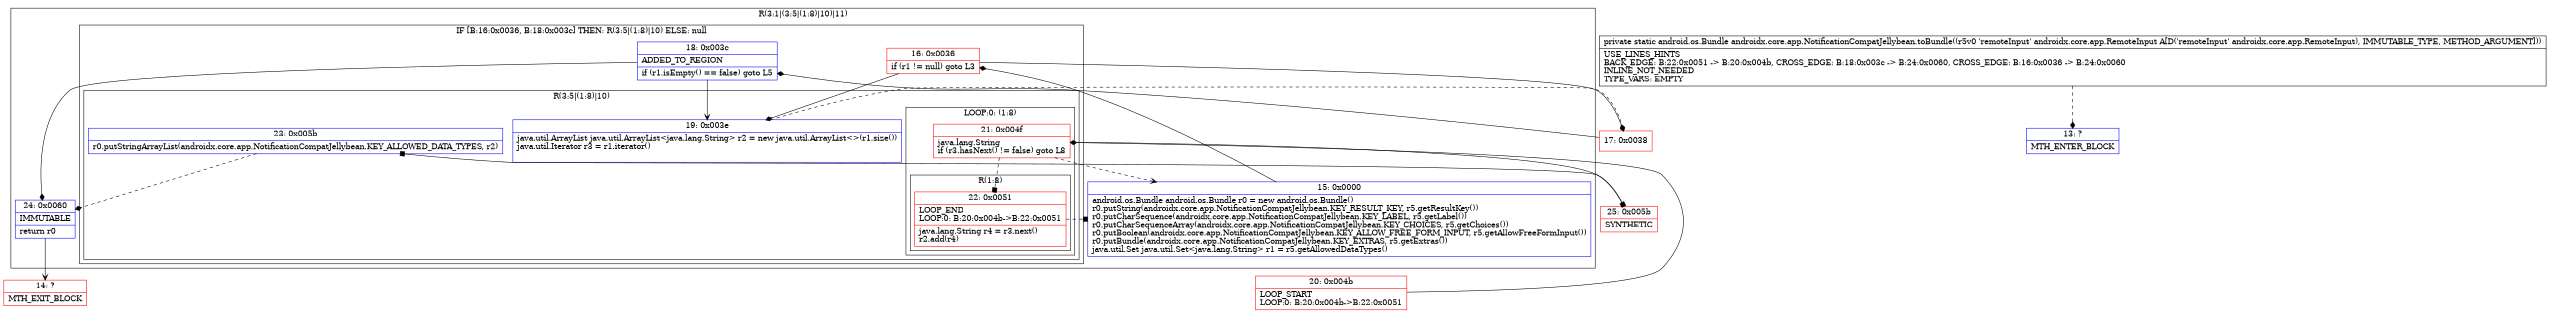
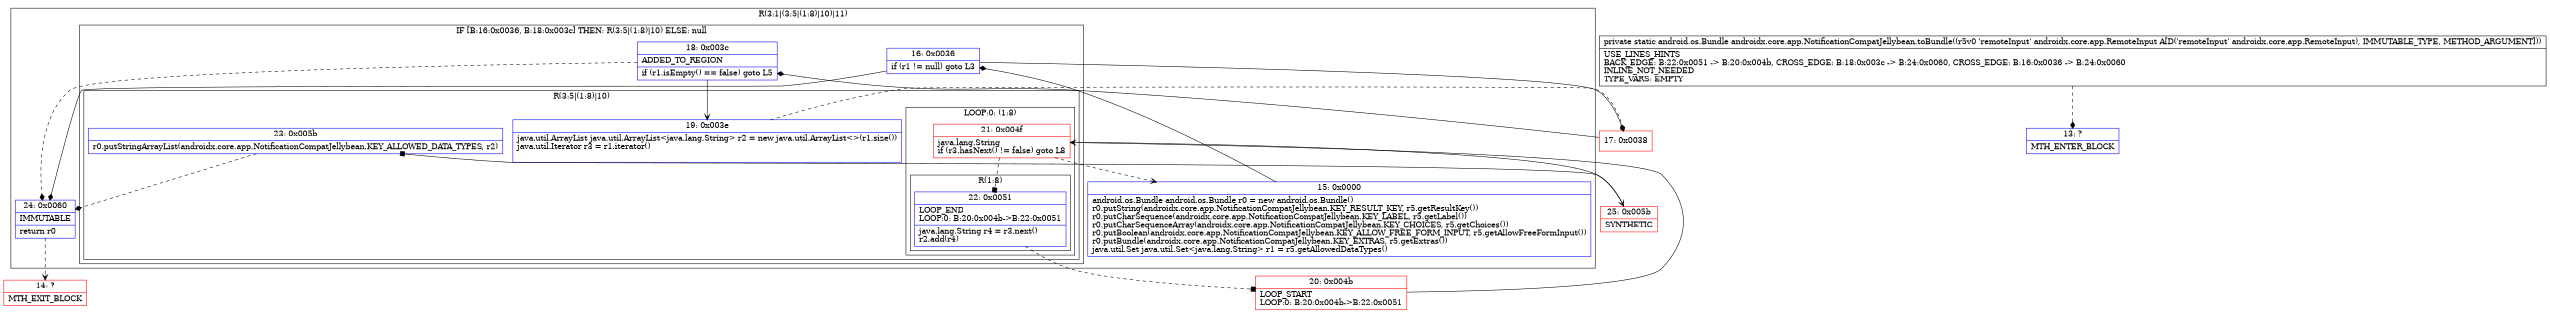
node "16: 0x0036": color red -> blue
edge "18: 0x003c" -> "24: 0x0060": style solid -> dashed
edge "16: 0x0036" -> "19: 0x003e": now "16: 0x0036" -> "24: 0x0060"
edge "21: 0x004f" -> "25: 0x005b": arrowhead box -> vee
edge "20: 0x004b" -> "21: 0x004f": arrowhead diamond -> vee
node "22: 0x0051": color red -> blue
edge "22: 0x0051" -> "15: 0x0000": now "22: 0x0051" -> "20: 0x004b"
edge "24: 0x0060" -> "14: ?": style solid -> dashed
